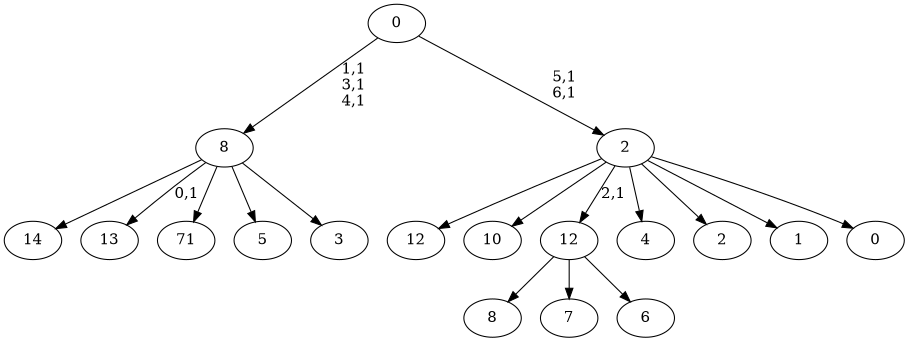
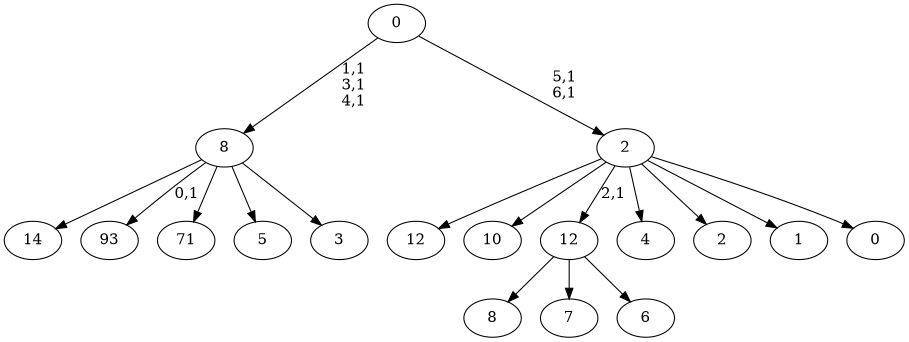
node "13": label "13" -> "93"
